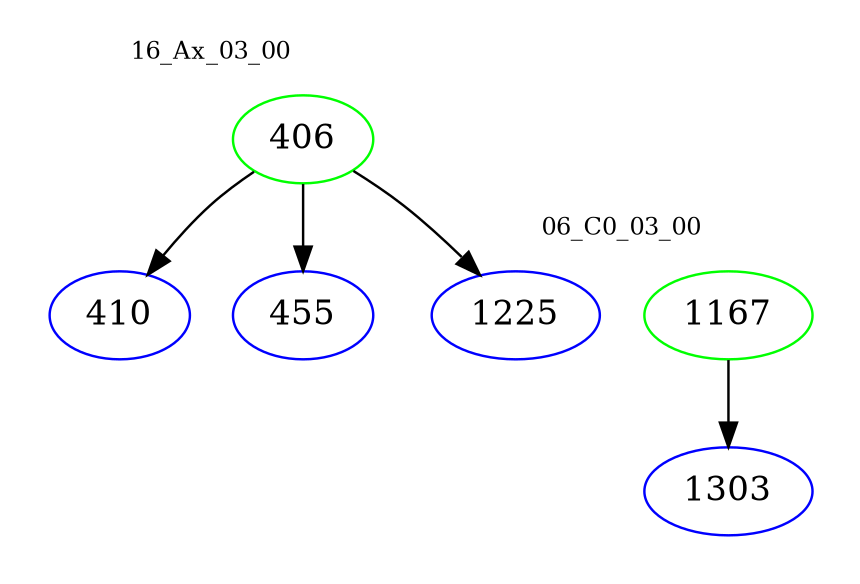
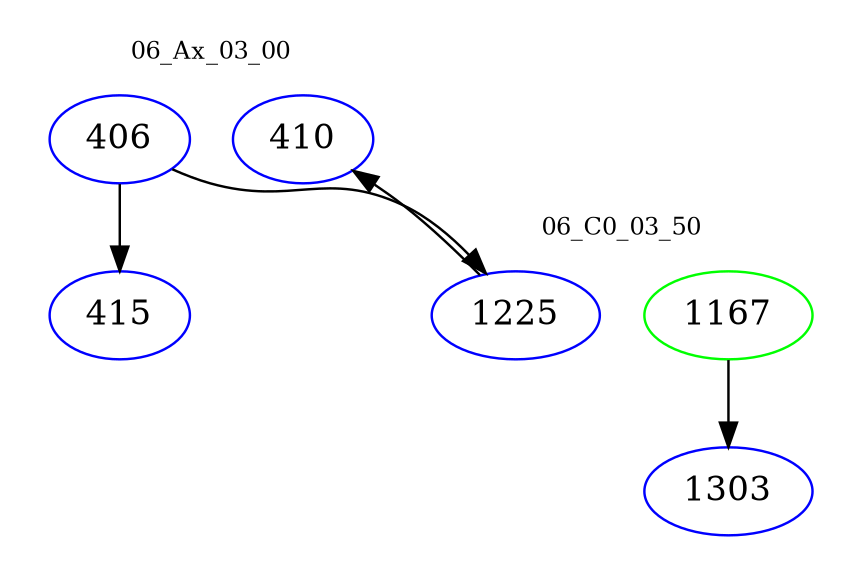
cluster "16_Ax_03_00": label "16_Ax_03_00" -> "06_Ax_03_00"
node "406": color green -> blue
edge "406" -> "410": now "1225" -> "410"
cluster "06_C0_03_00": label "06_C0_03_00" -> "06_C0_03_50"
node "455": label "455" -> "415"
